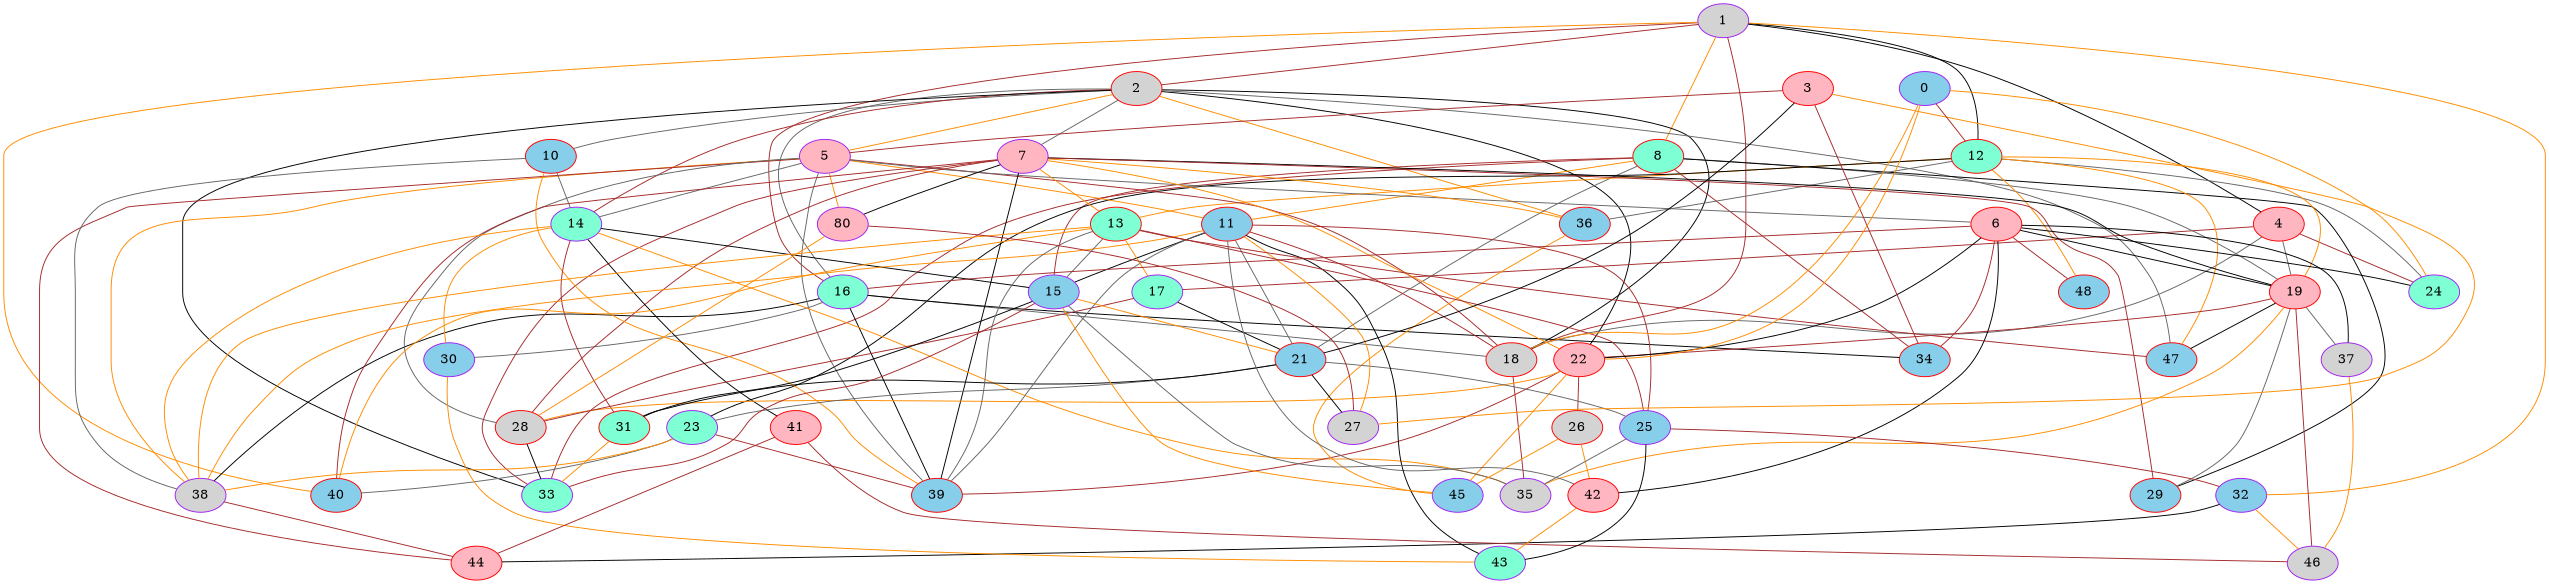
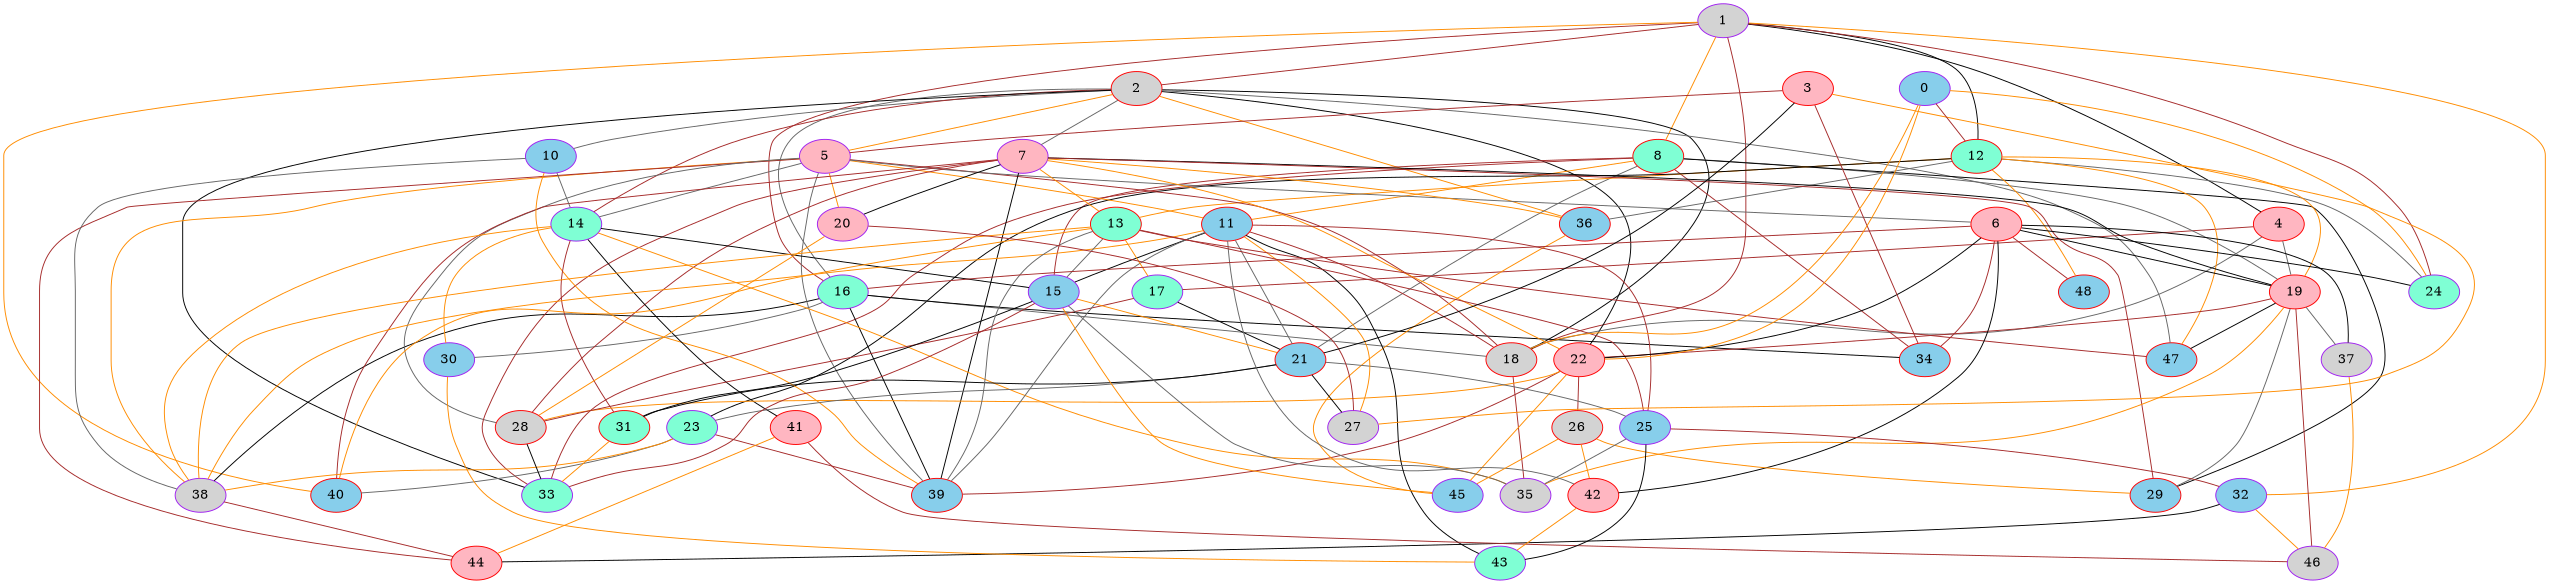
node "10": color red -> purple
node "80": label "80" -> "20"
edge "4" -- "24": now "1" -- "24"
edge "26" -- "29": added
edge "41" -- "44": color brown -> darkorange
